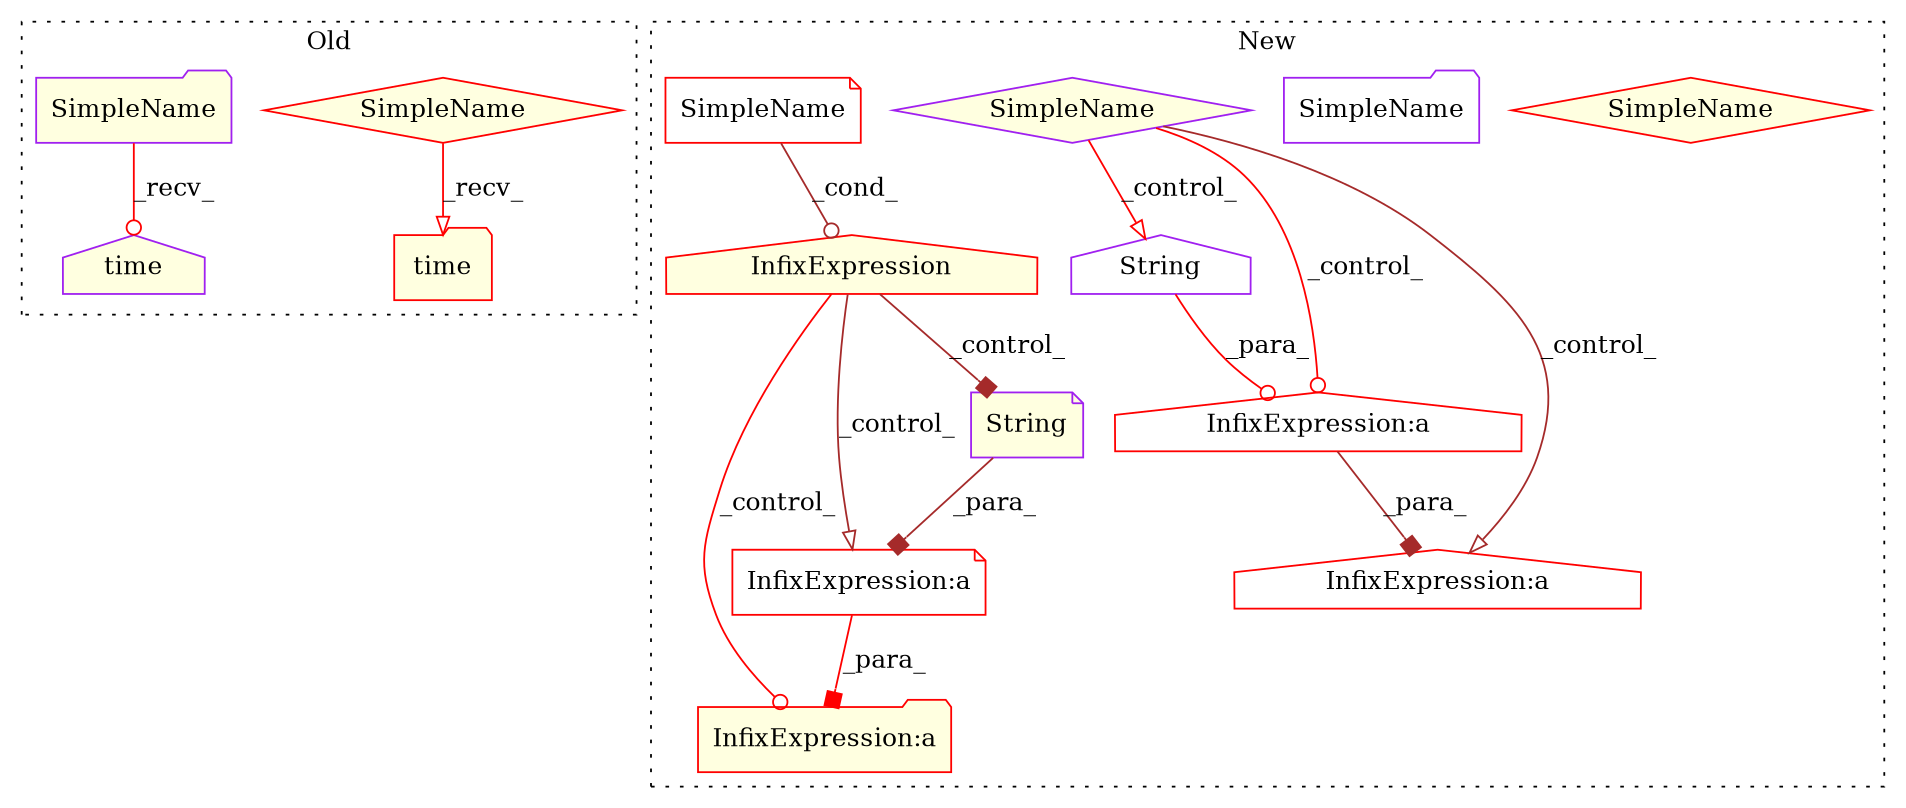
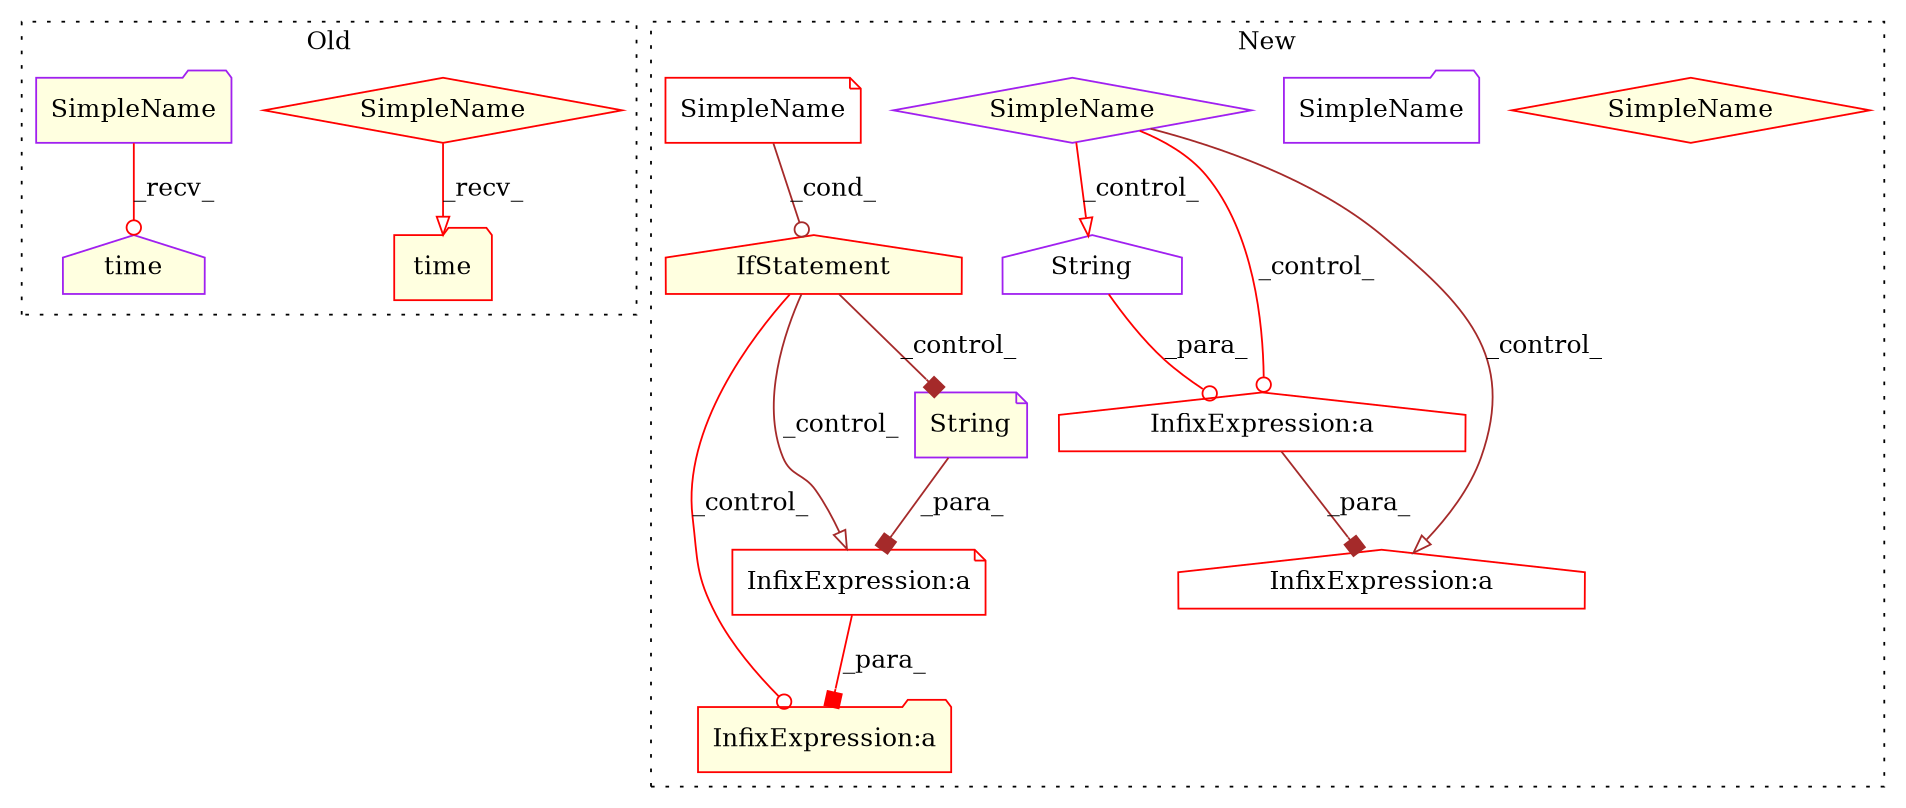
node "InfixExpression": label "InfixExpression" -> "IfStatement"
